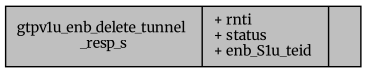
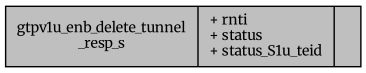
node "gtpv1u_enb_delete_tunnel": text "+ enb_S1u_teid" -> "+ status_S1u_teid"
